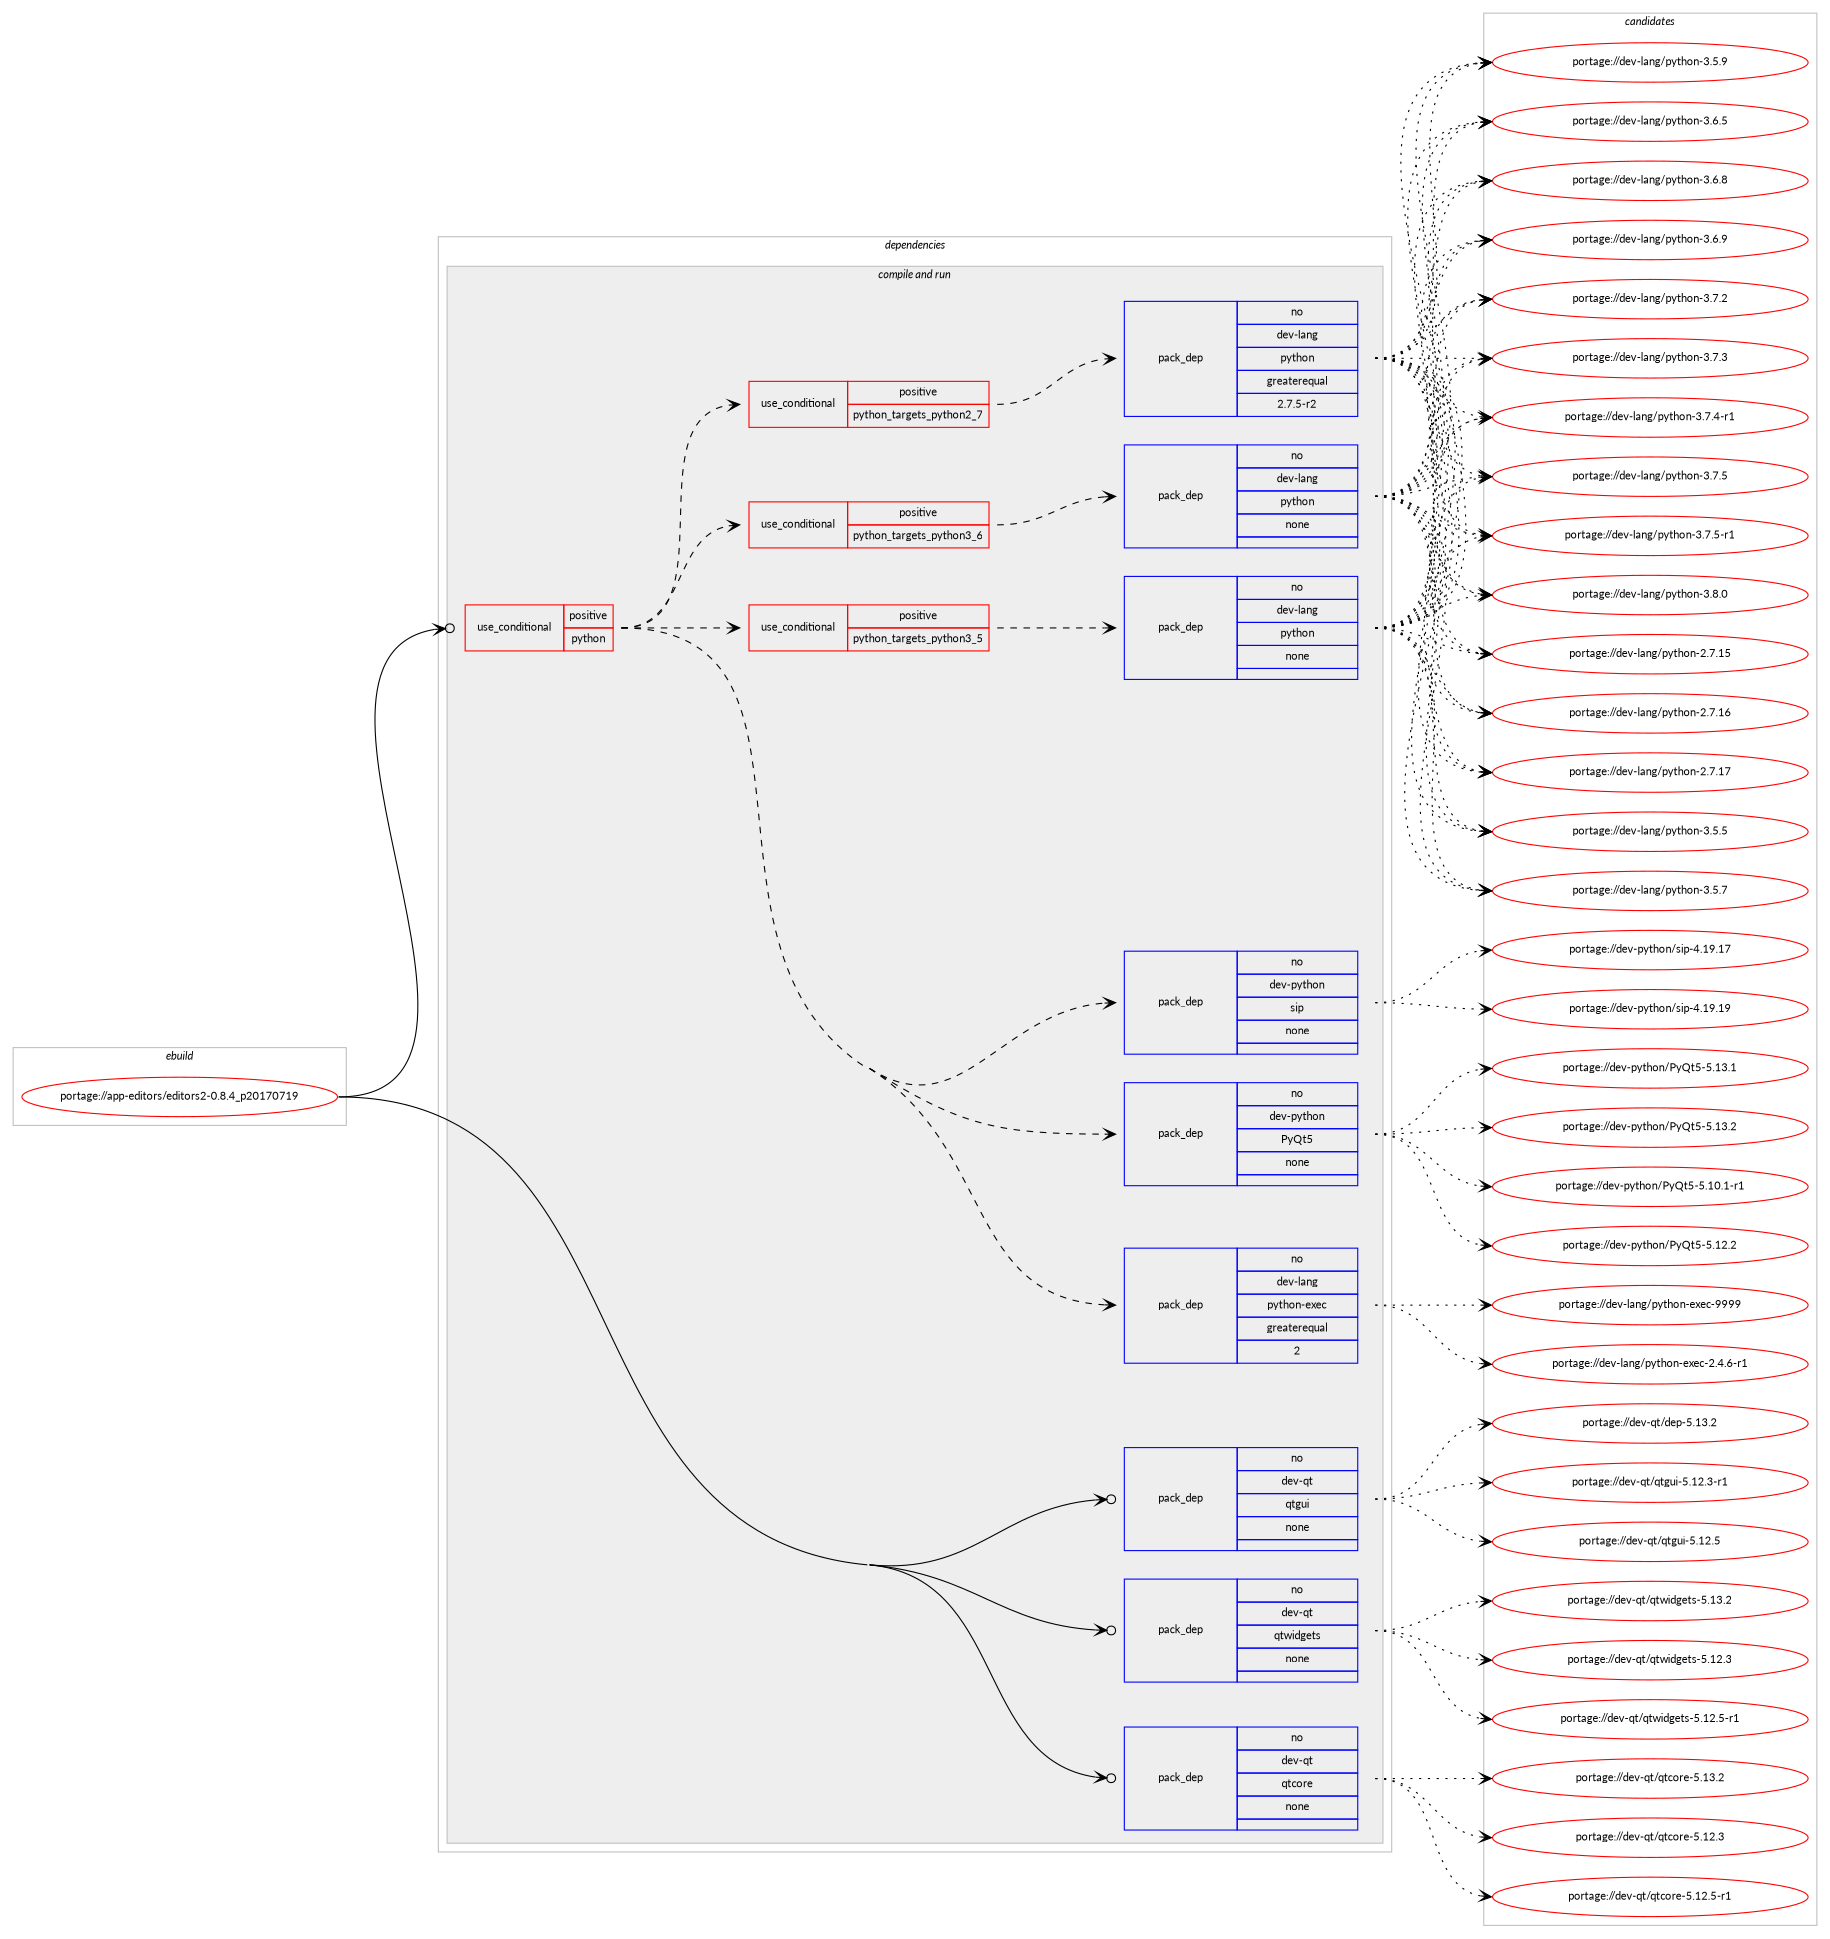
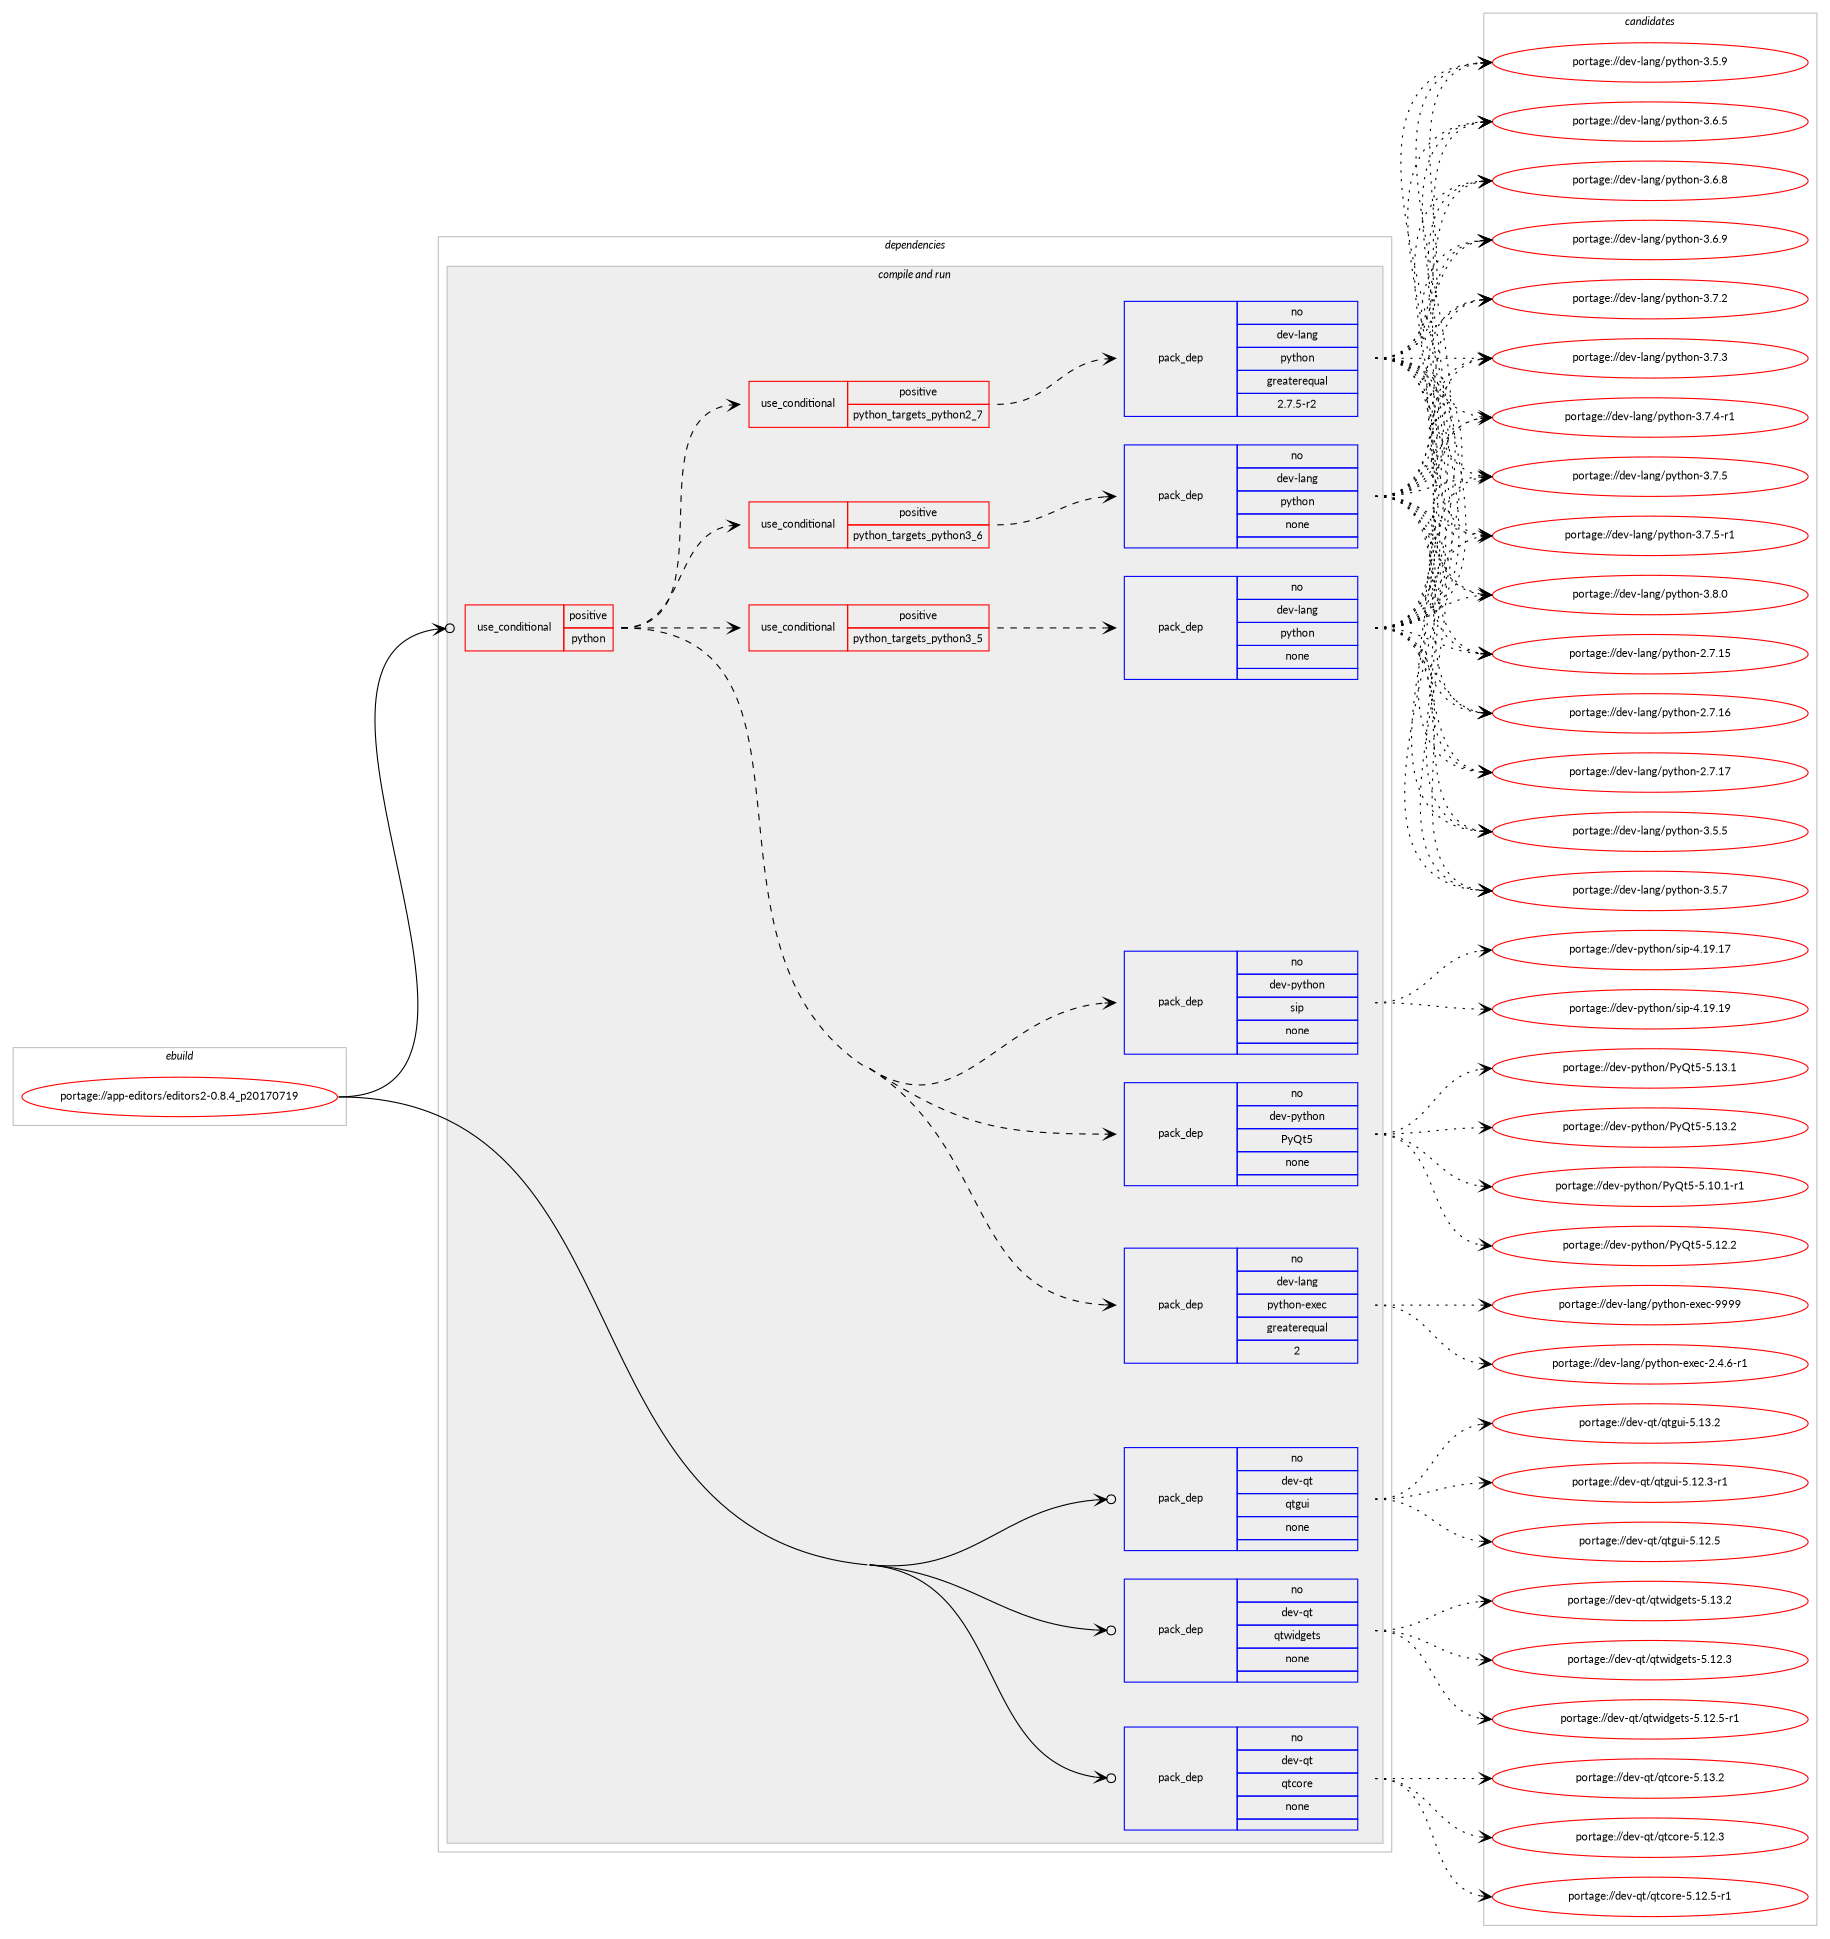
node "portage://dev-qt/dep-5.13.2": label "portage://dev-qt/dep-5.13.2" -> "portage://dev-qt/qtgui-5.13.2"
